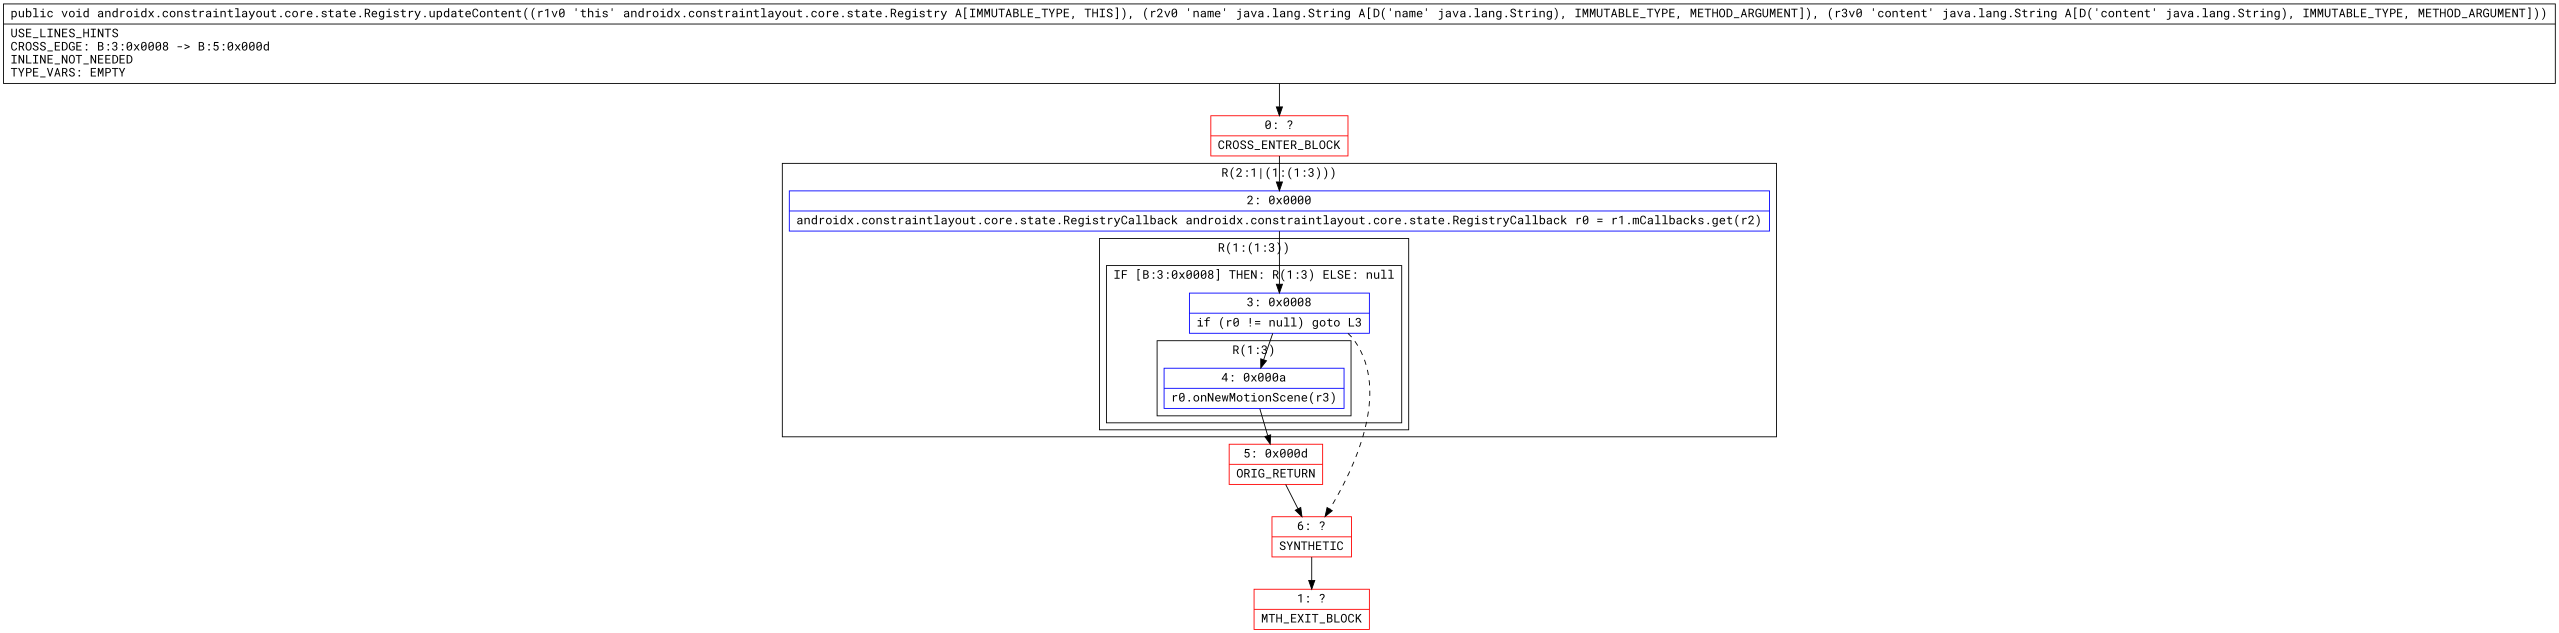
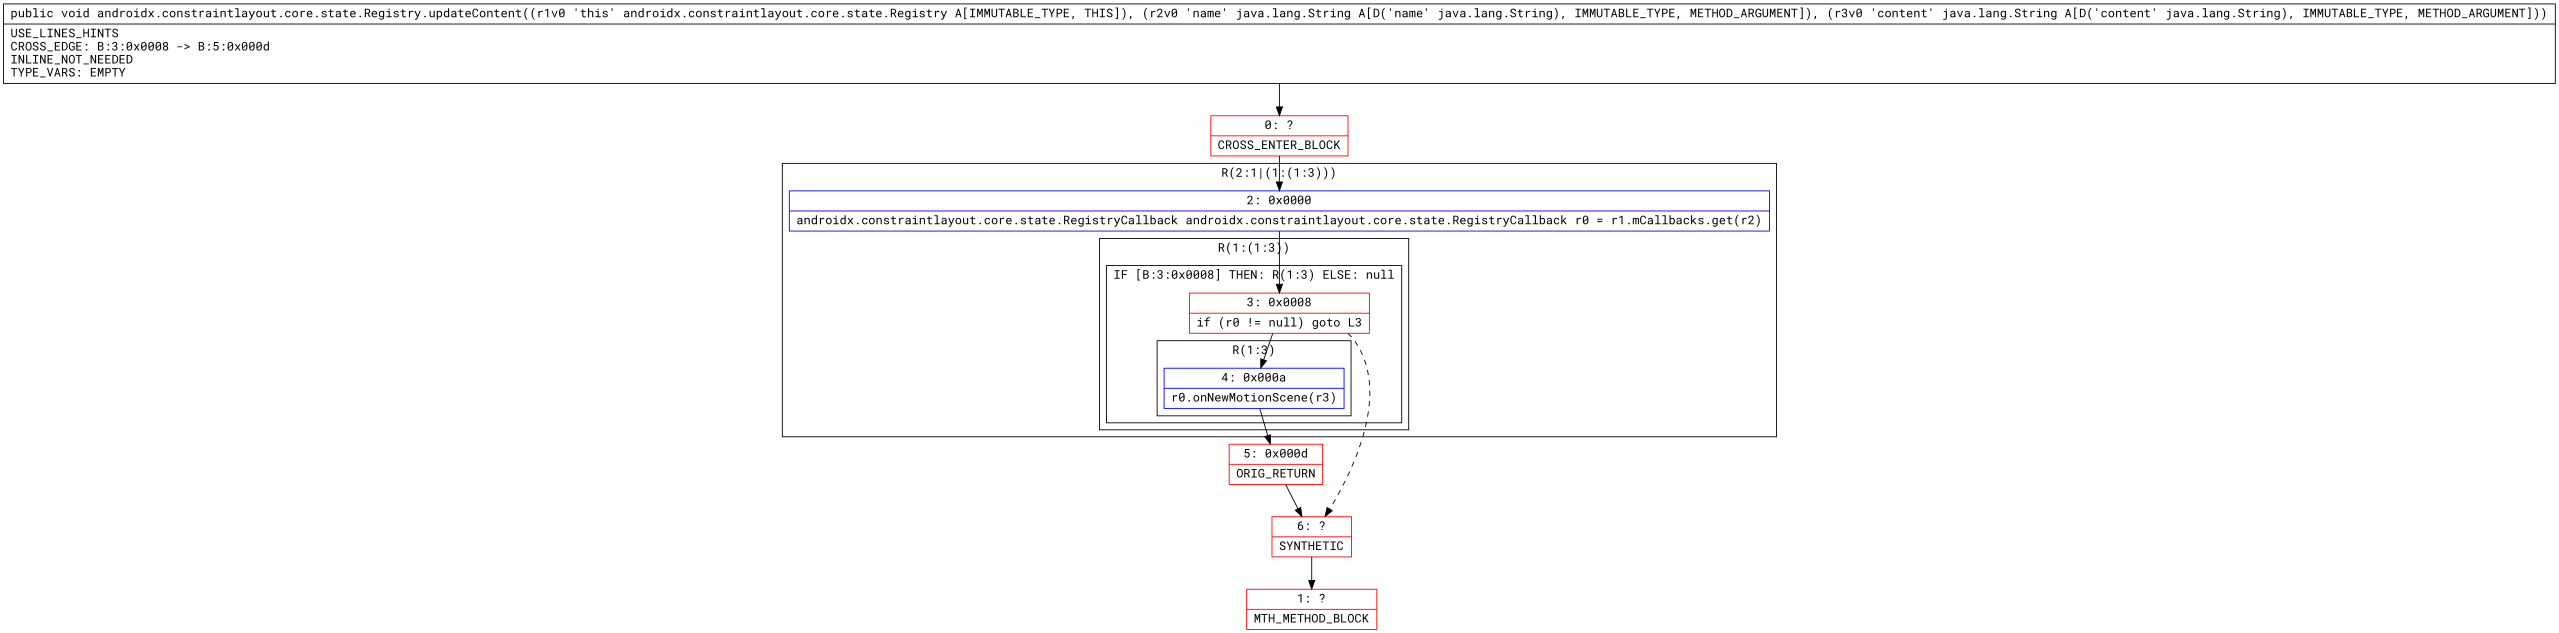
node "3: 0x0008": color blue -> red
node "1: ?": text "MTH_EXIT_BLOCK" -> "MTH_METHOD_BLOCK"
